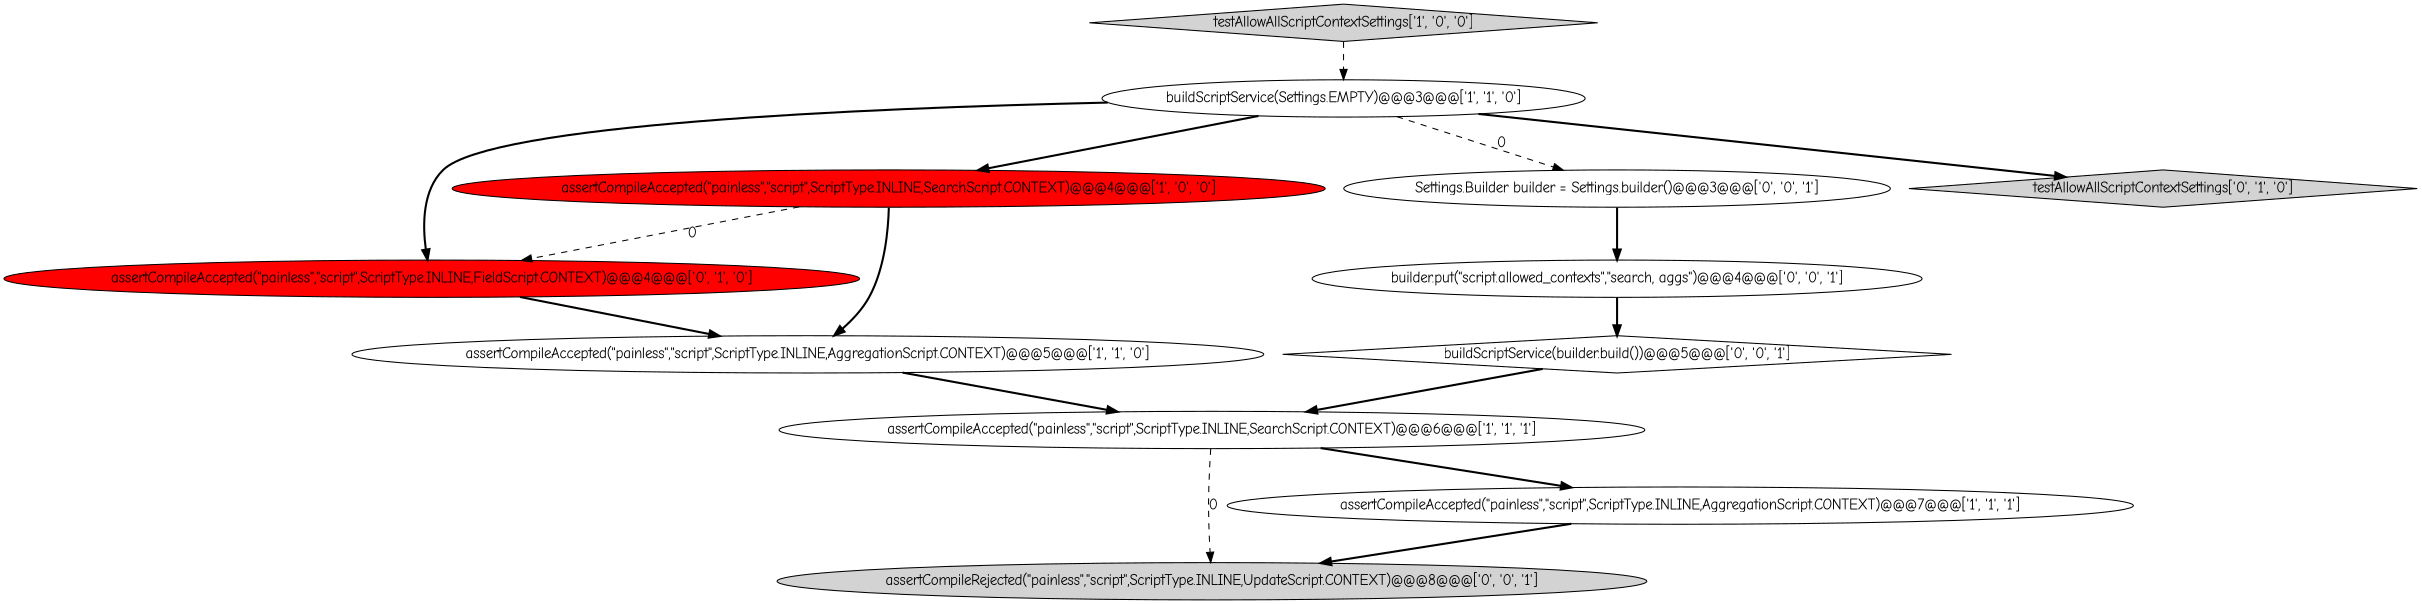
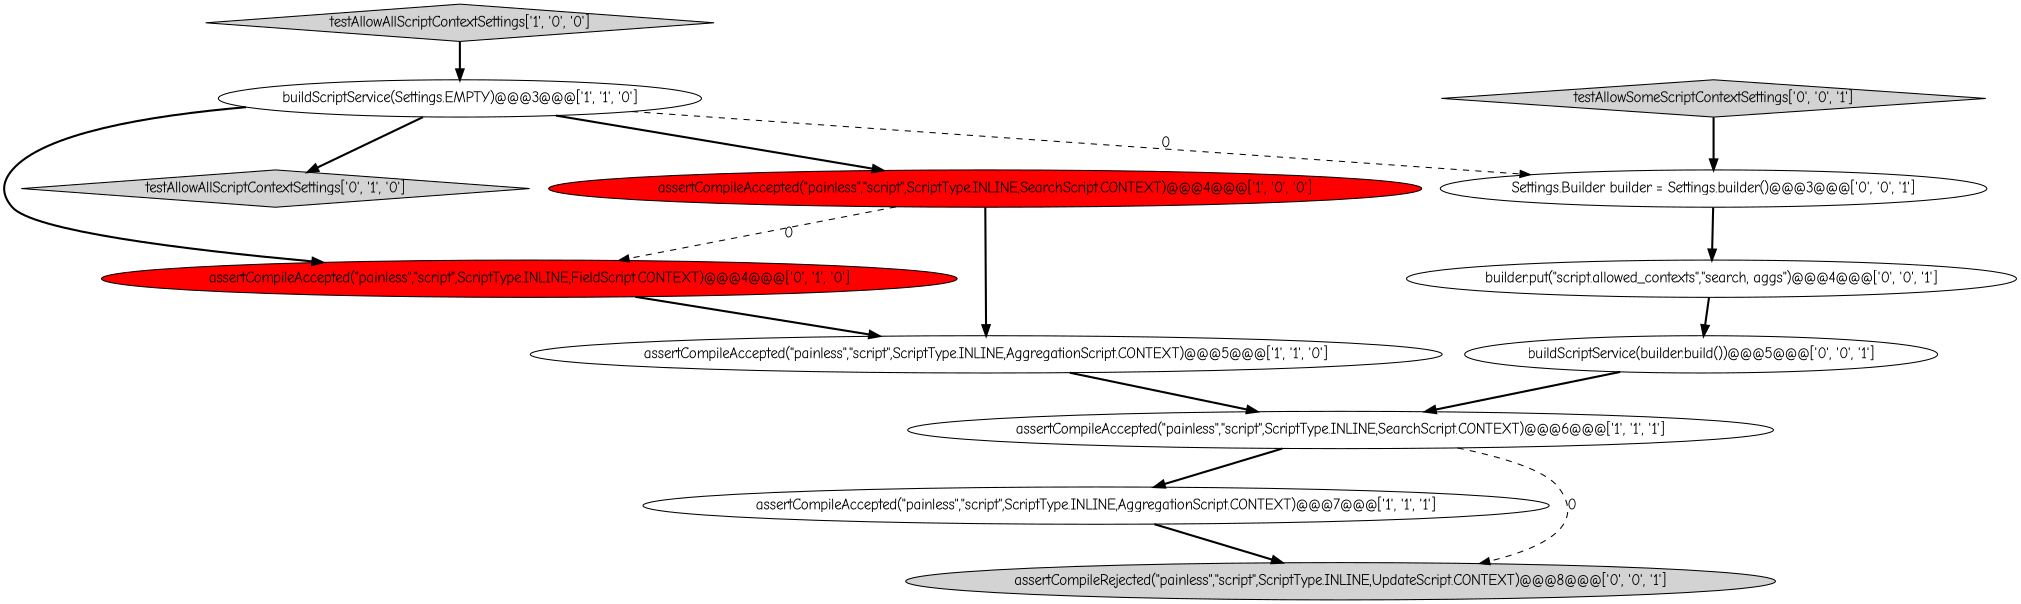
edge "testAllowAllScriptContextSettings['1', '0', '0']" -> "buildScriptService(Settings.EMPTY)@@@3@@@['1', '1', '0']": style dashed -> bold
node "testAllowSomeScriptContextSettings['0', '0', '1']": added
node "buildScriptService(builder.build())@@@5@@@['0', '0', '1']": shape diamond -> ellipse
